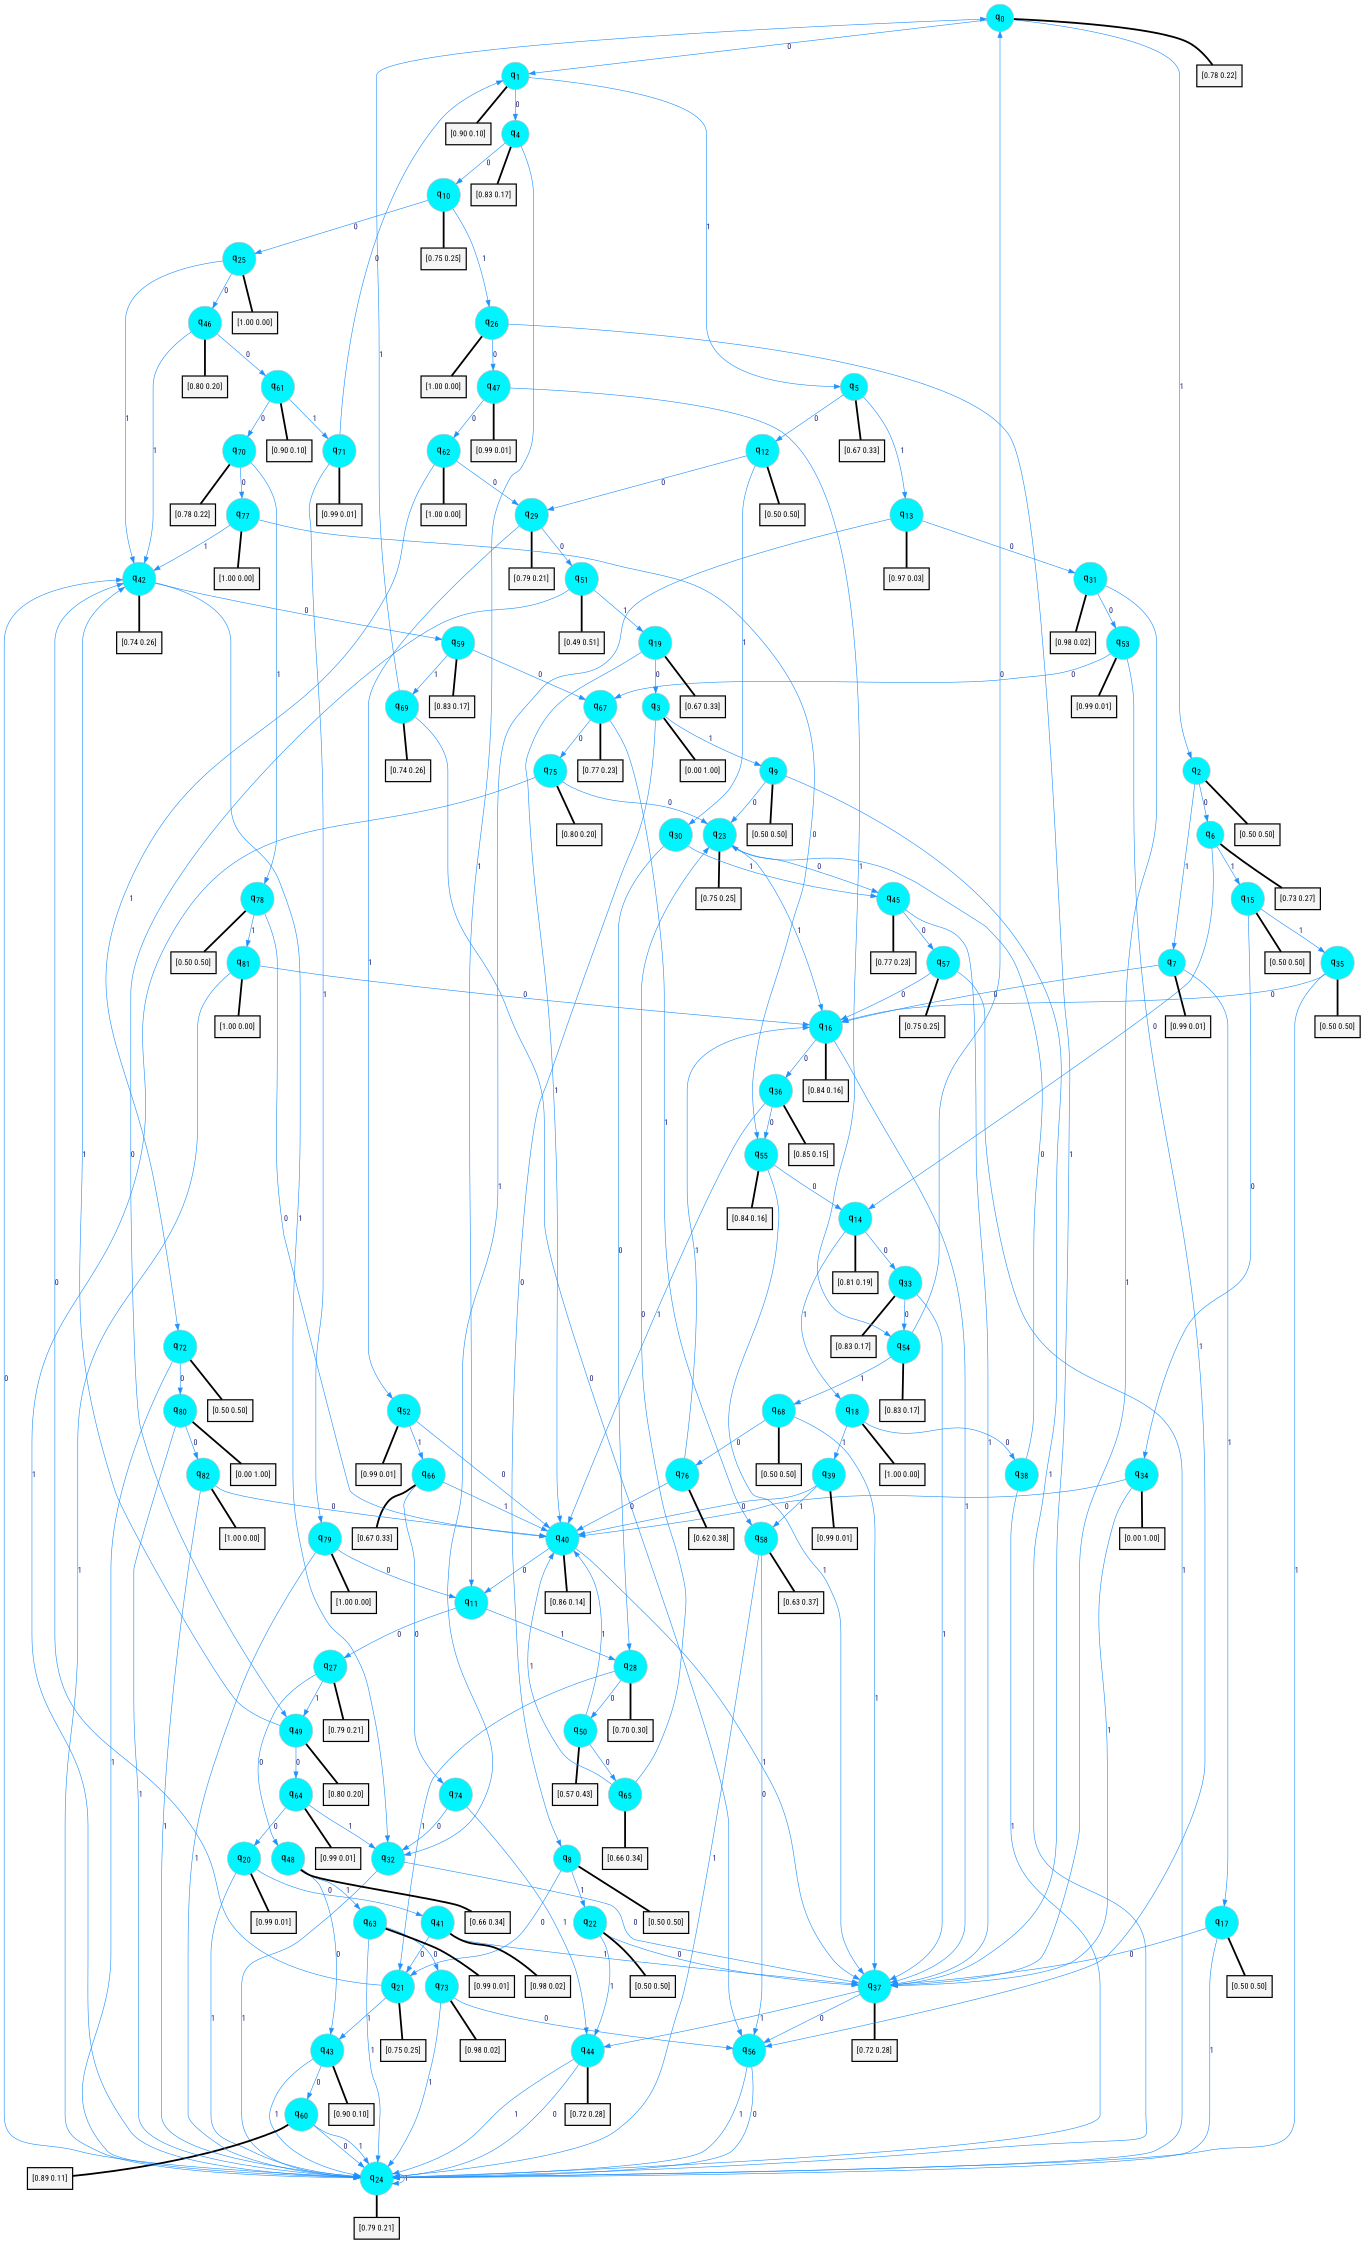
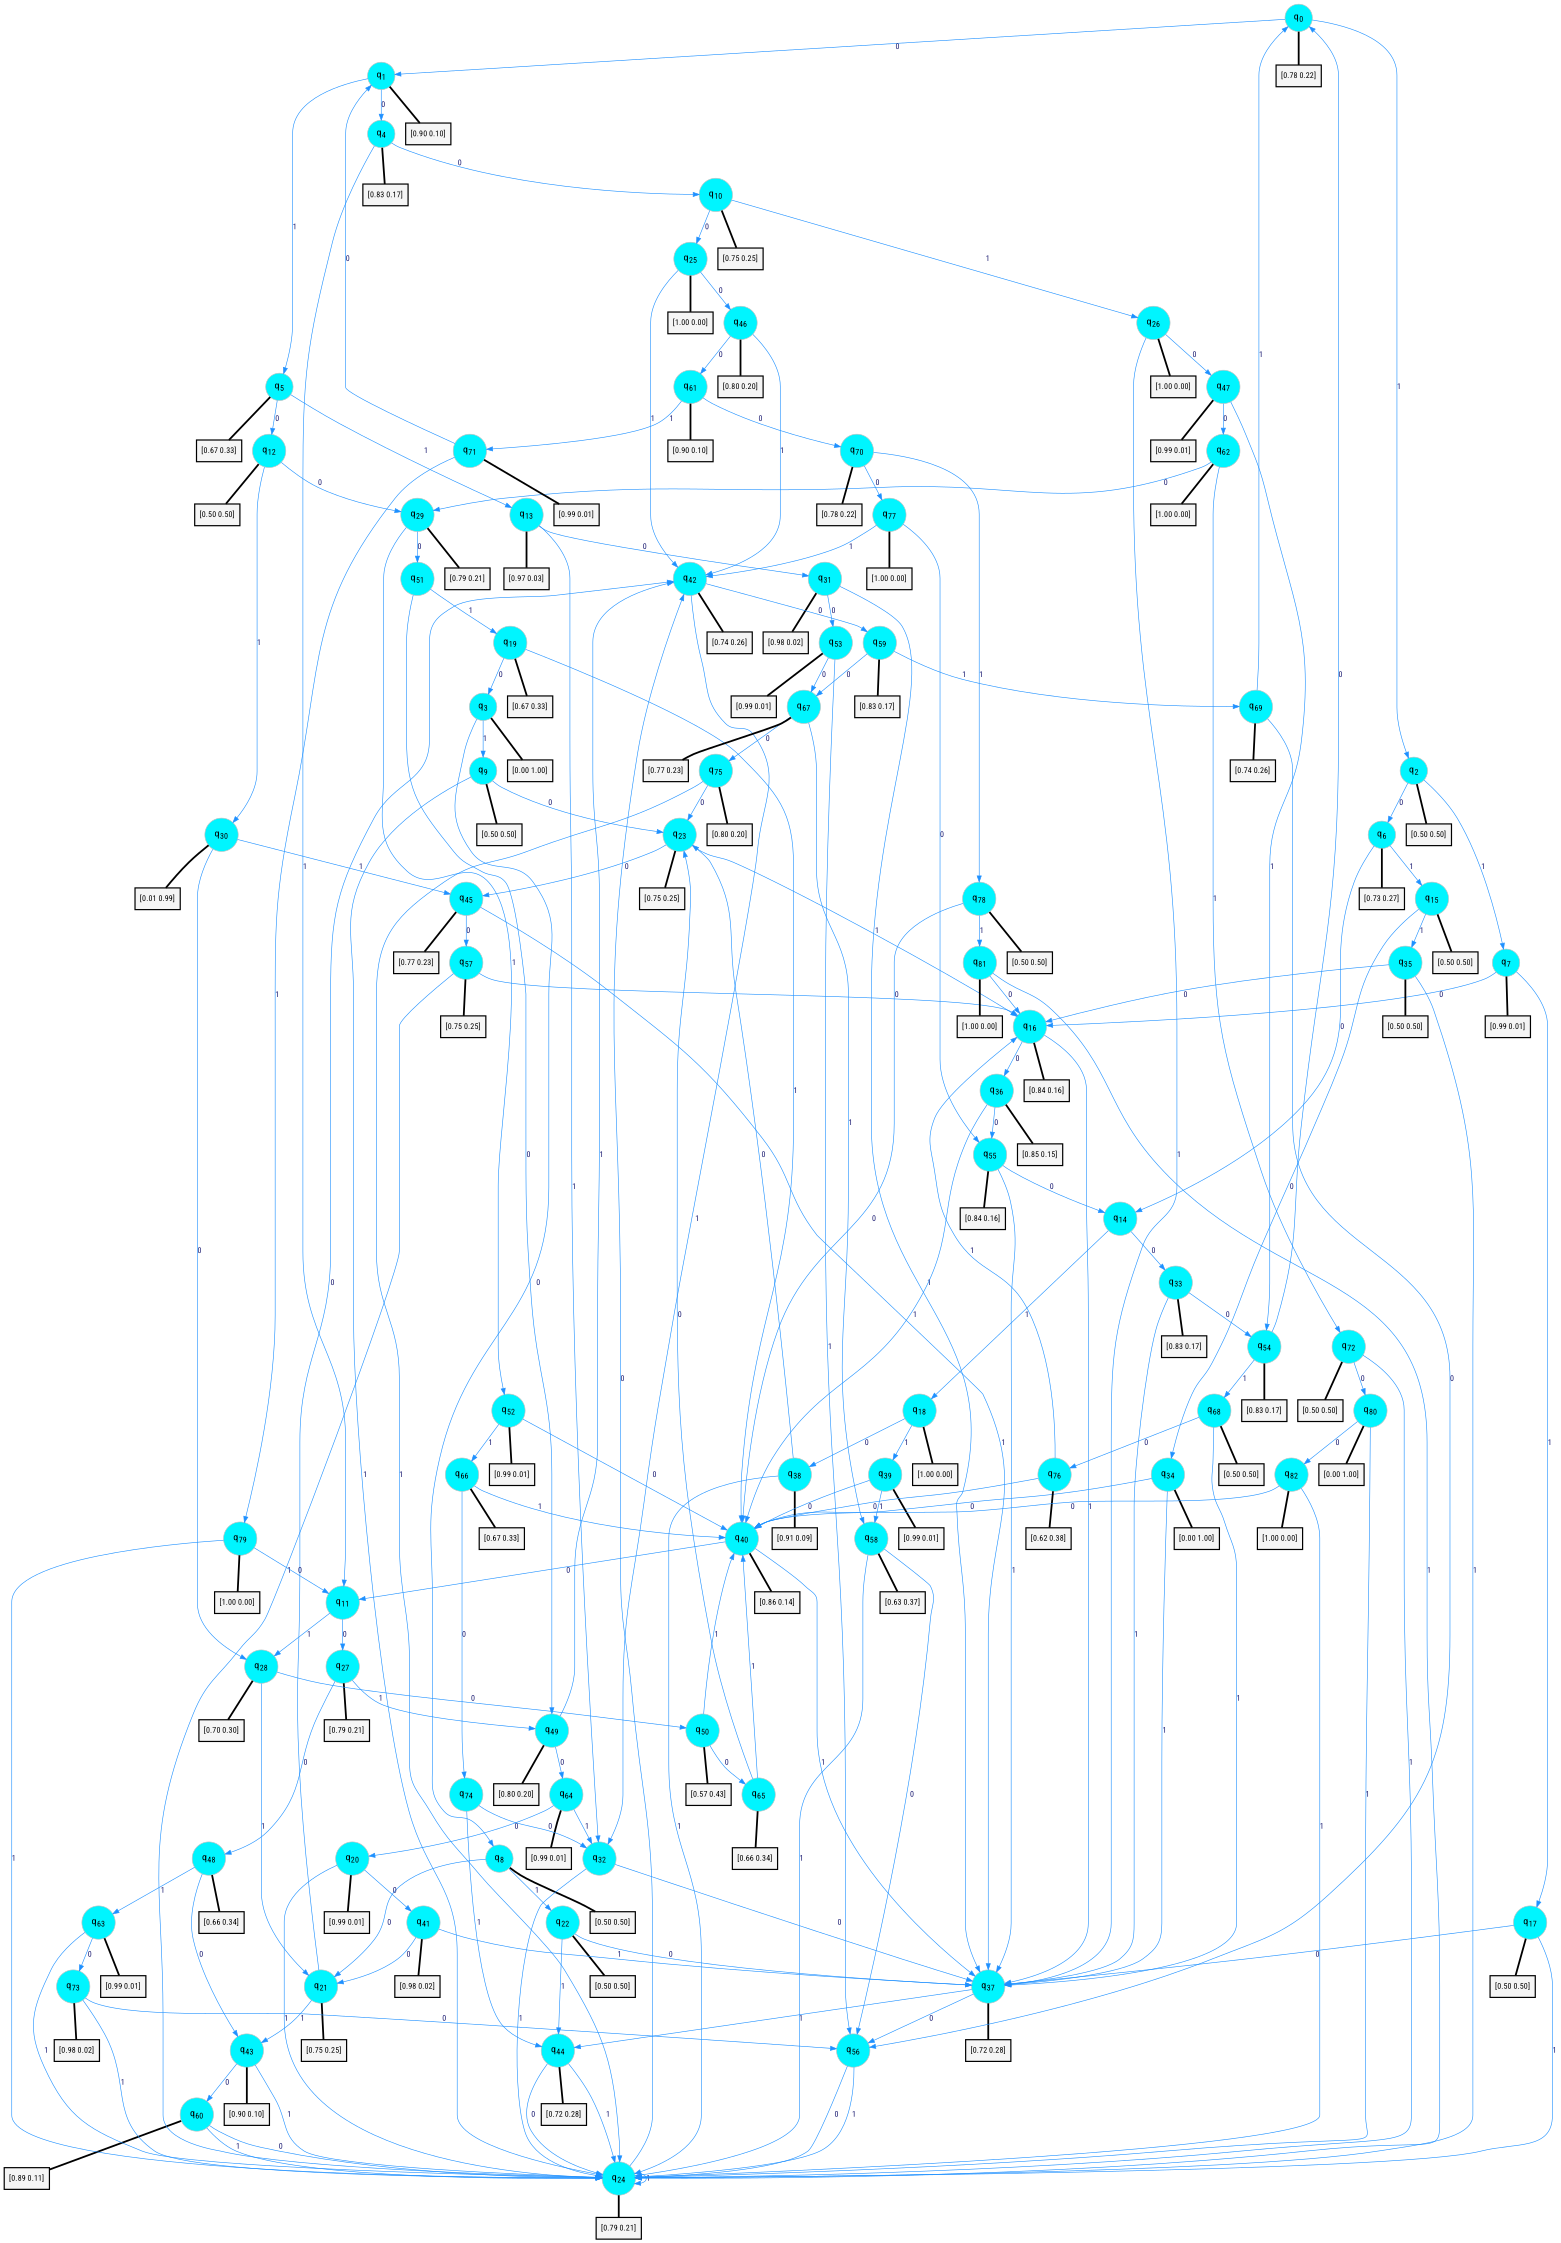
node "[0.49 0.51]": removed
node "[0.01 0.99]": added
node "[0.81 0.19]": removed
node "[0.91 0.09]": added
